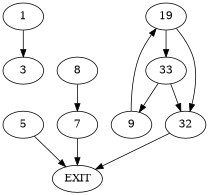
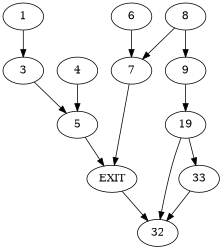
node "6": added
node "4": added
edge "33" -> "9": now "8" -> "9"
edge "3" -> "5": added
edge "32" -> "EXIT": reversed
